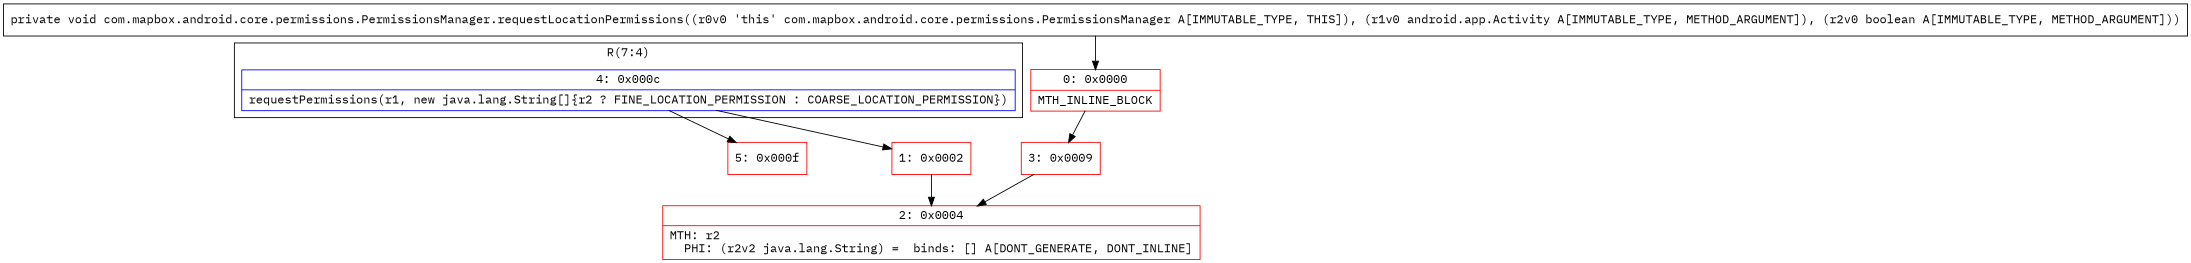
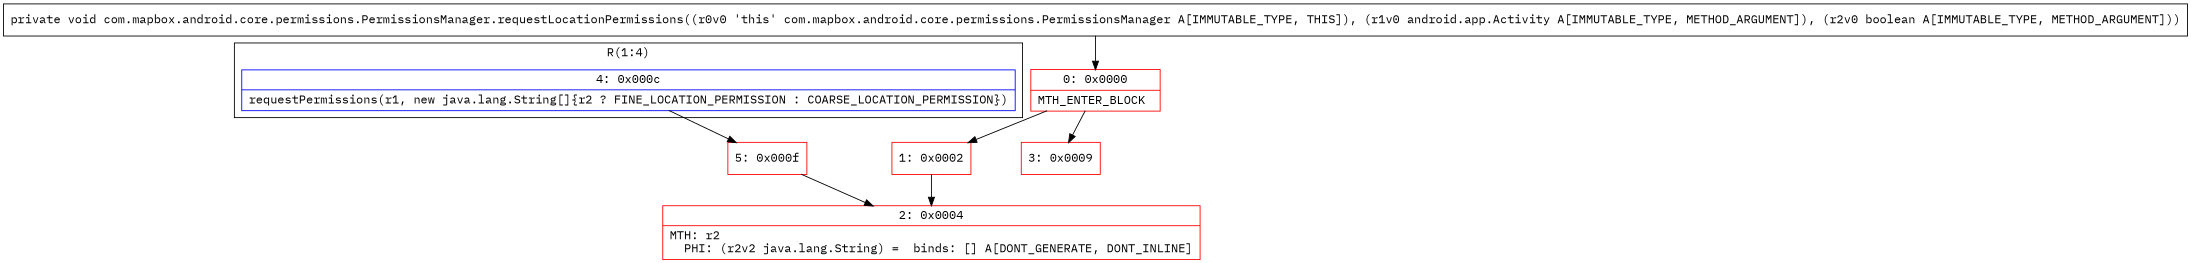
cluster "R(7:4)": label "R(7:4)" -> "R(1:4)"
node "0: 0x0000": text "MTH_INLINE_BLOCK" -> "MTH_ENTER_BLOCK"
edge "4: 0x000c" -> "1: 0x0002": now "0: 0x0000" -> "1: 0x0002"
edge "3: 0x0009" -> "2: 0x0004": now "5: 0x000f" -> "2: 0x0004"
